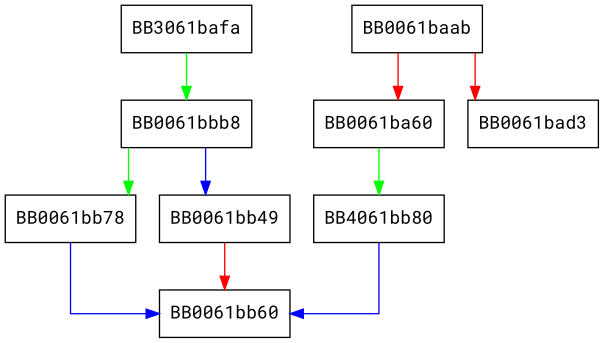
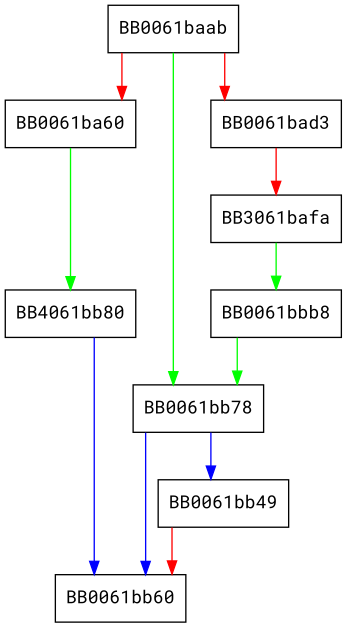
edge "BB0061bbb8" -> "BB0061bb49": now "BB0061bb78" -> "BB0061bb49"
edge "BB0061bad3" -> "BB3061bafa": added
edge "BB0061baab" -> "BB0061bb78": added
